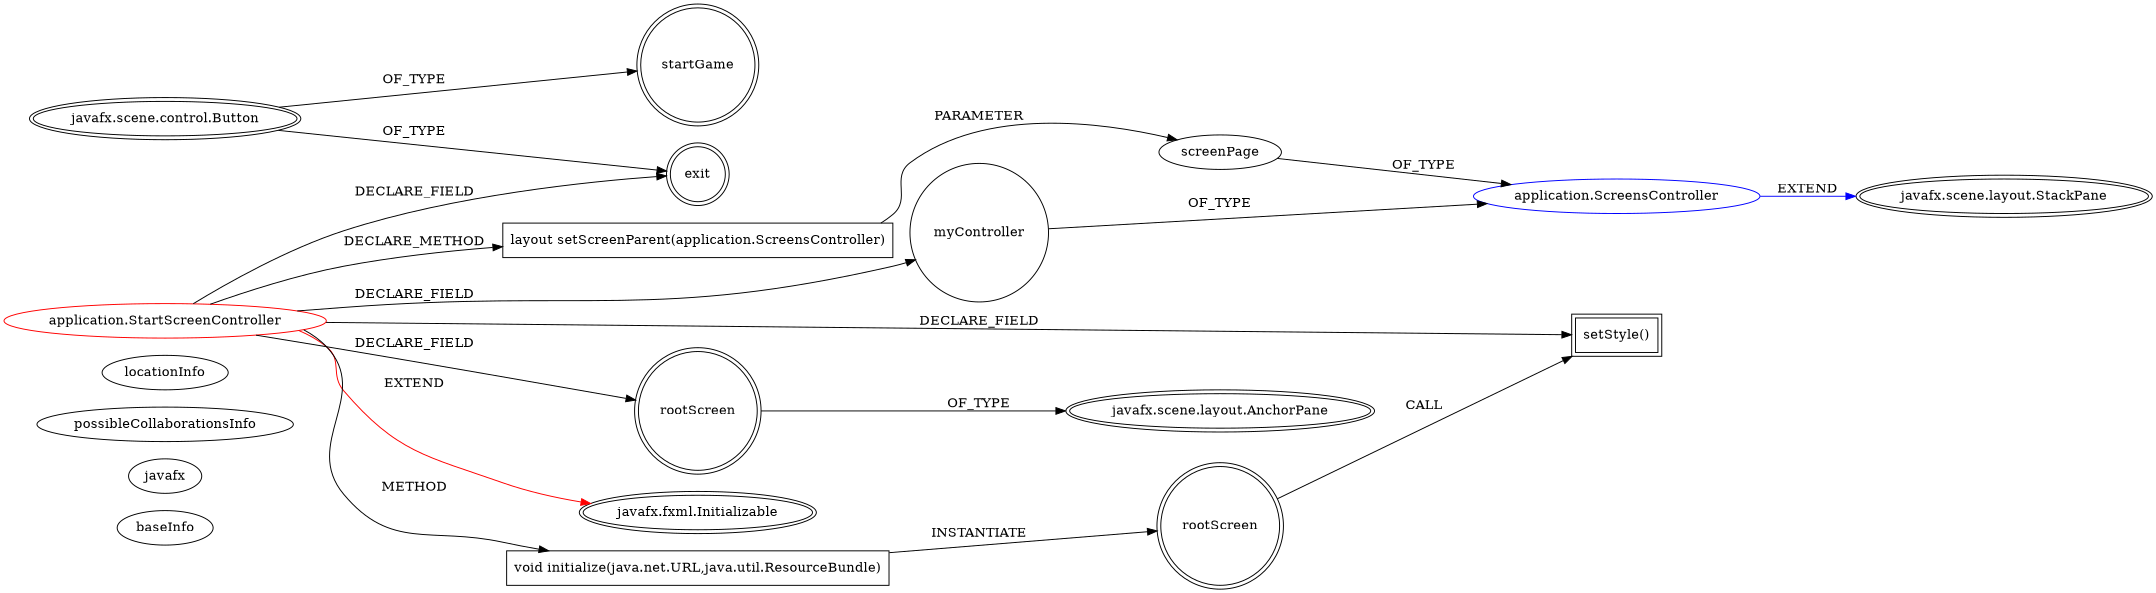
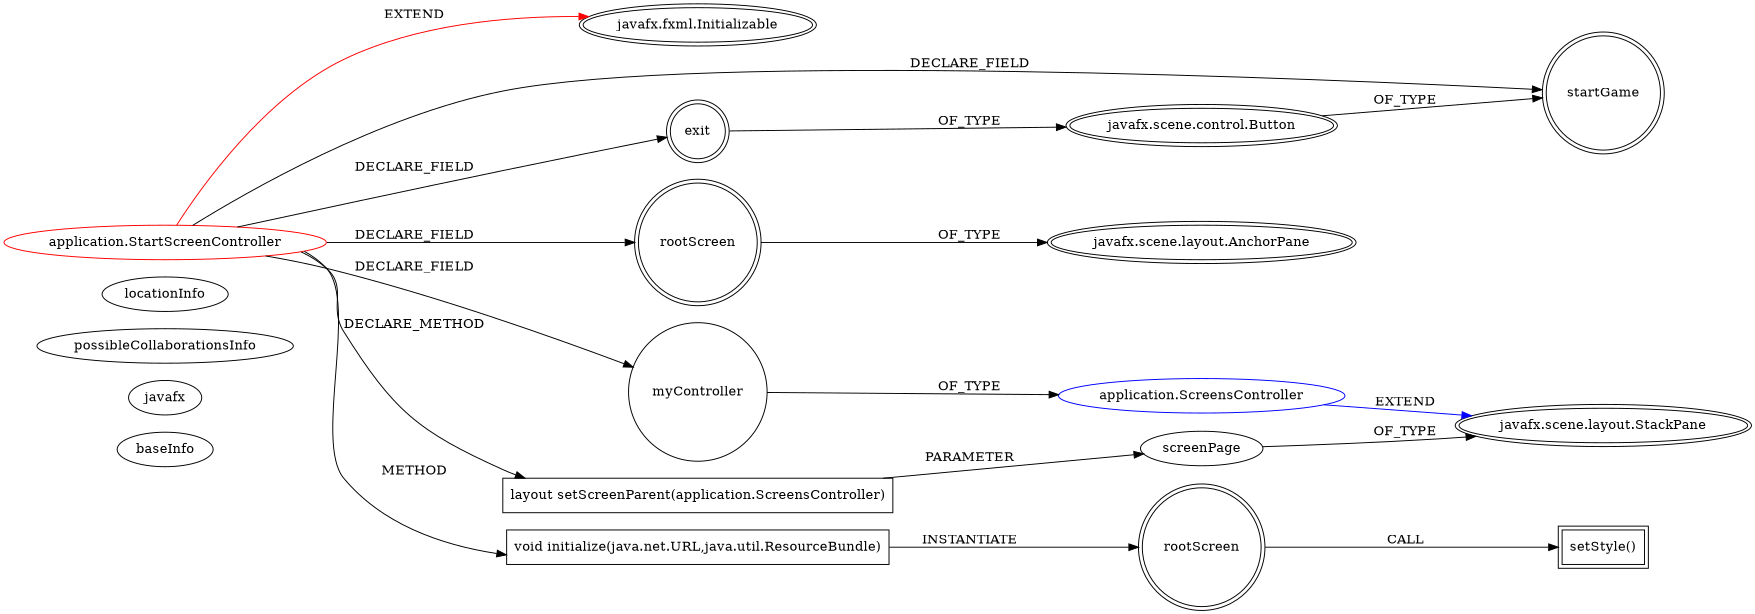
edge "javafx.scene.control.Button" -> "exit": reversed
edge "screenPage" -> "application.ScreensController": now "screenPage" -> "javafx.scene.layout.StackPane"
edge "application.StartScreenController" -> "setStyle()": now "application.StartScreenController" -> "startGame"
